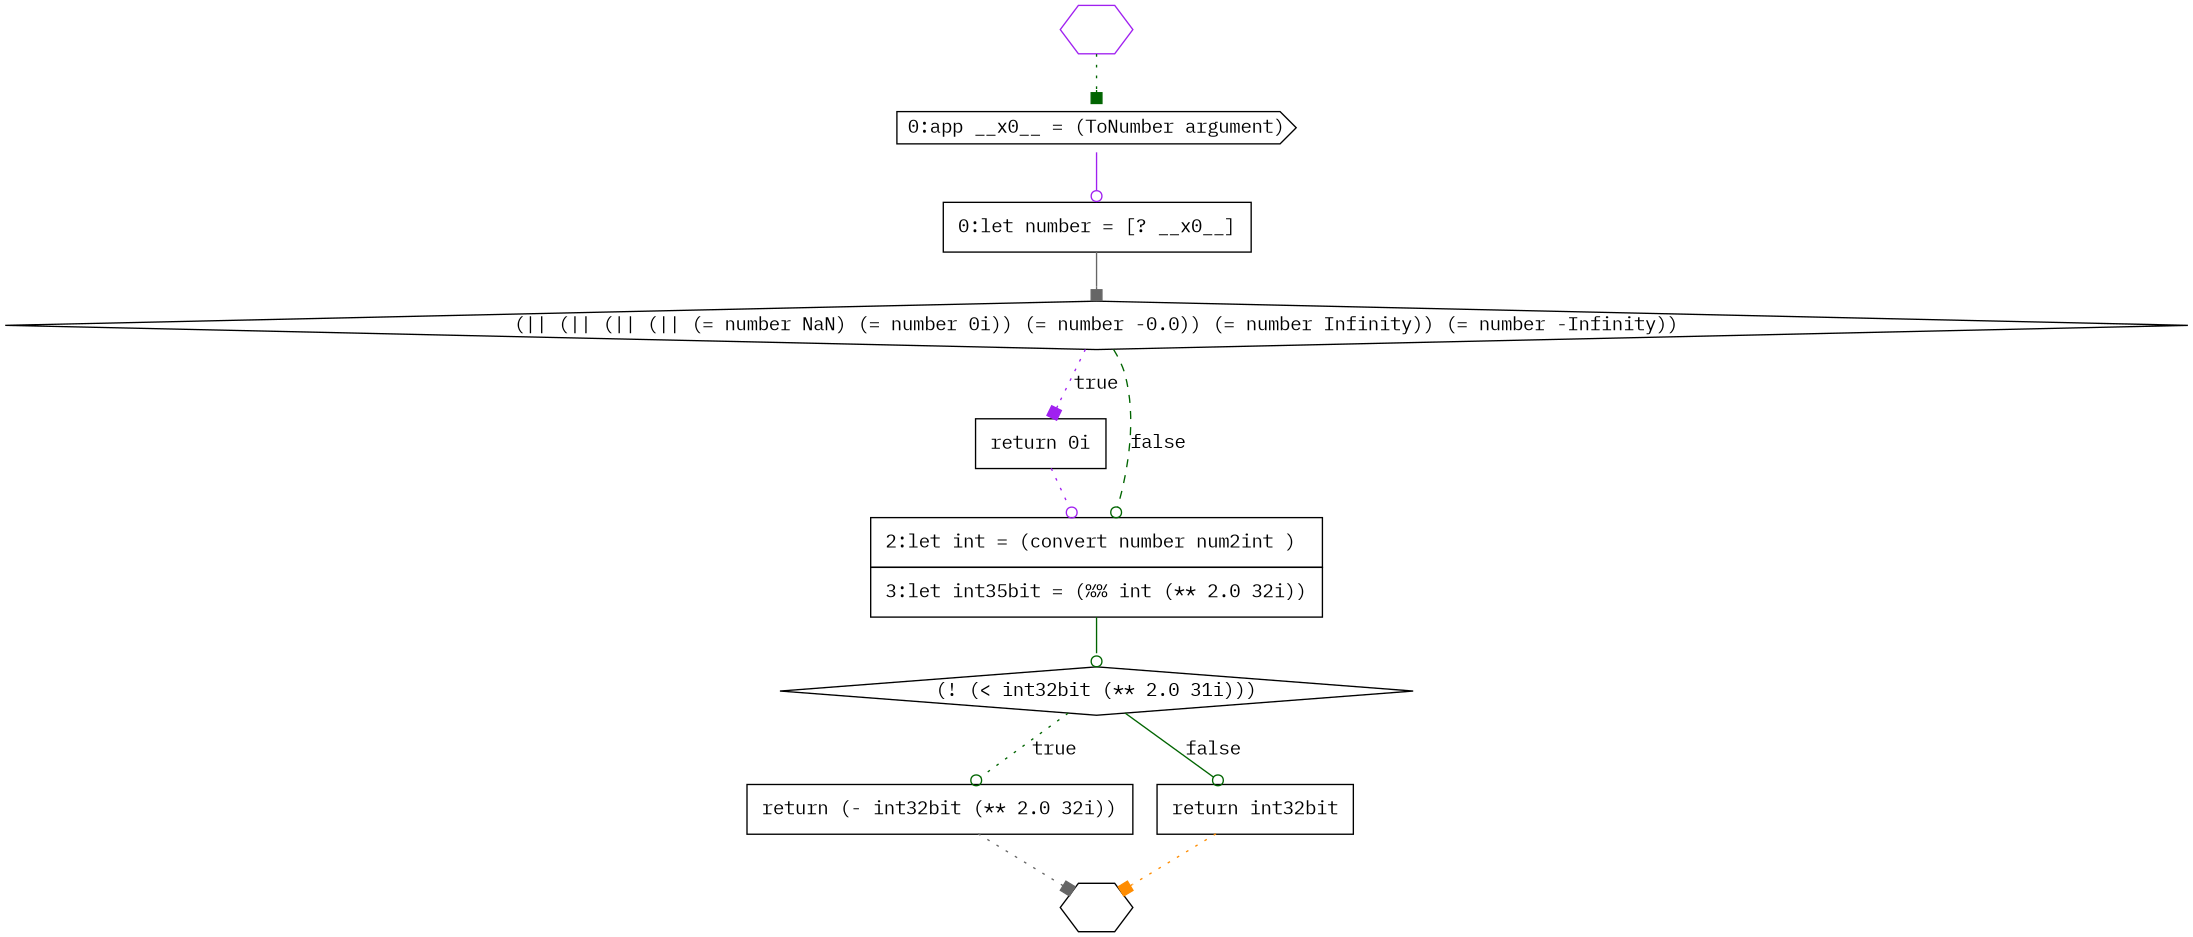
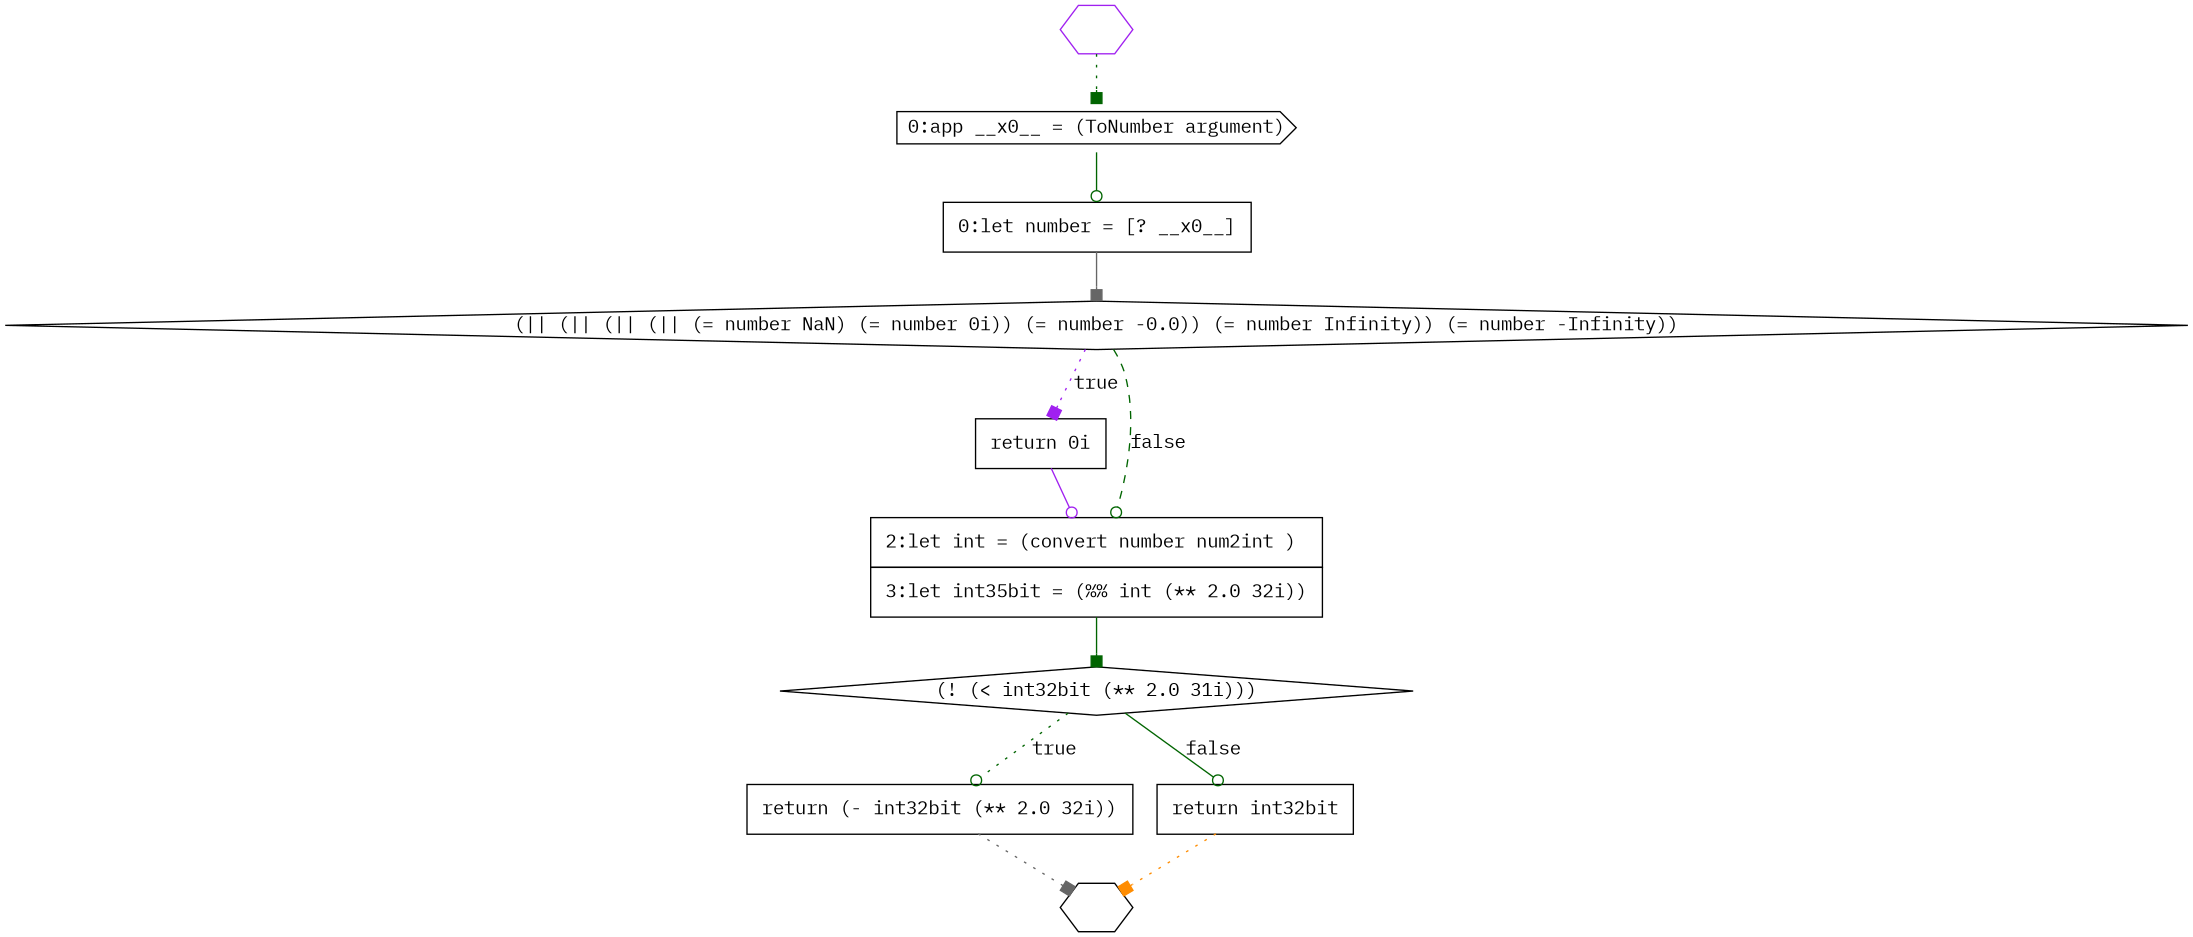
edge "0:app __x0__ = (ToNumber argument)" -> "0:let number = [? __x0__]": color purple -> darkgreen
edge "return 0i" -> "2:let int = (convert number num2int )": style dotted -> solid
edge "2:let int = (convert number num2int )" -> "(! (< int32bit (** 2.0 31i)))": arrowhead odot -> box
